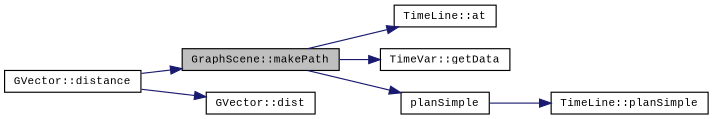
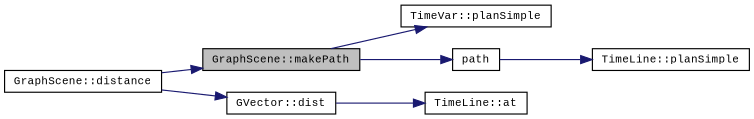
edge "GraphScene::makePath" -> "TimeLine::at": now "GVector::dist" -> "TimeLine::at"
node "TimeVar::getData": label "TimeVar::getData" -> "TimeVar::planSimple"
node "GVector::distance": label "GVector::distance" -> "GraphScene::distance"
node "planSimple": label "planSimple" -> "path"
